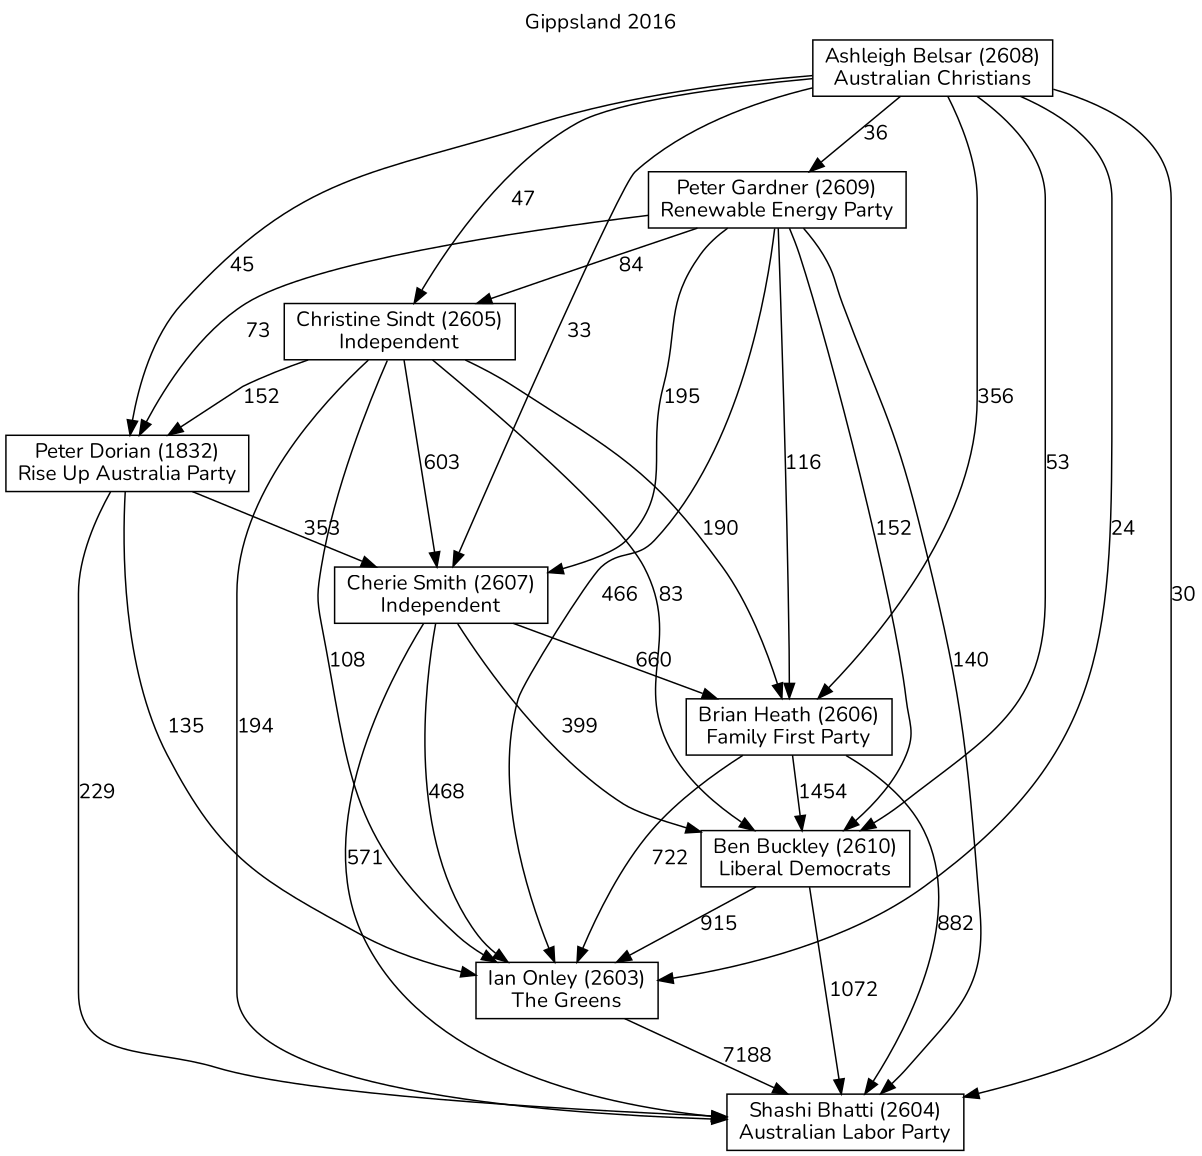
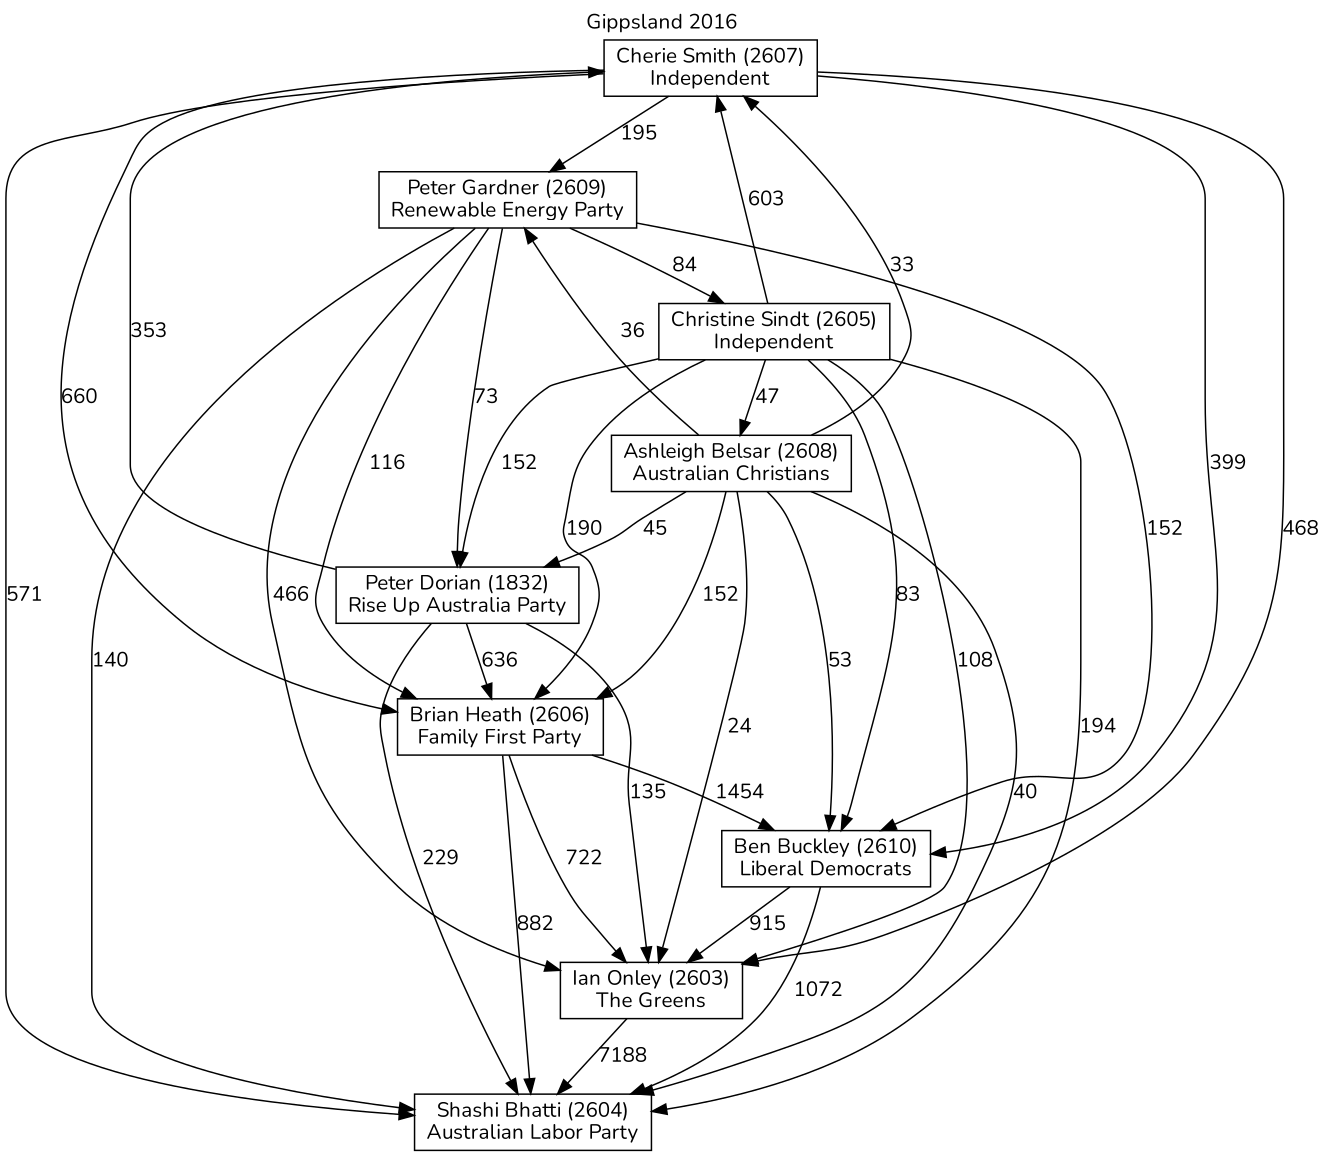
edge "Ashleigh Belsar (2608) Australian Christians" -> "Christine Sindt (2605) Independent": reversed
edge "Ashleigh Belsar (2608) Australian Christians" -> "Brian Heath (2606) Family First Party": label "356" -> "152"
edge "Peter Gardner (2609) Renewable Energy Party" -> "Cherie Smith (2607) Independent": reversed
edge "Ashleigh Belsar (2608) Australian Christians" -> "Shashi Bhatti (2604) Australian Labor Party": label "30" -> "40"
edge "Peter Dorian (1832) Rise Up Australia Party" -> "Brian Heath (2606) Family First Party": added, label "636"
